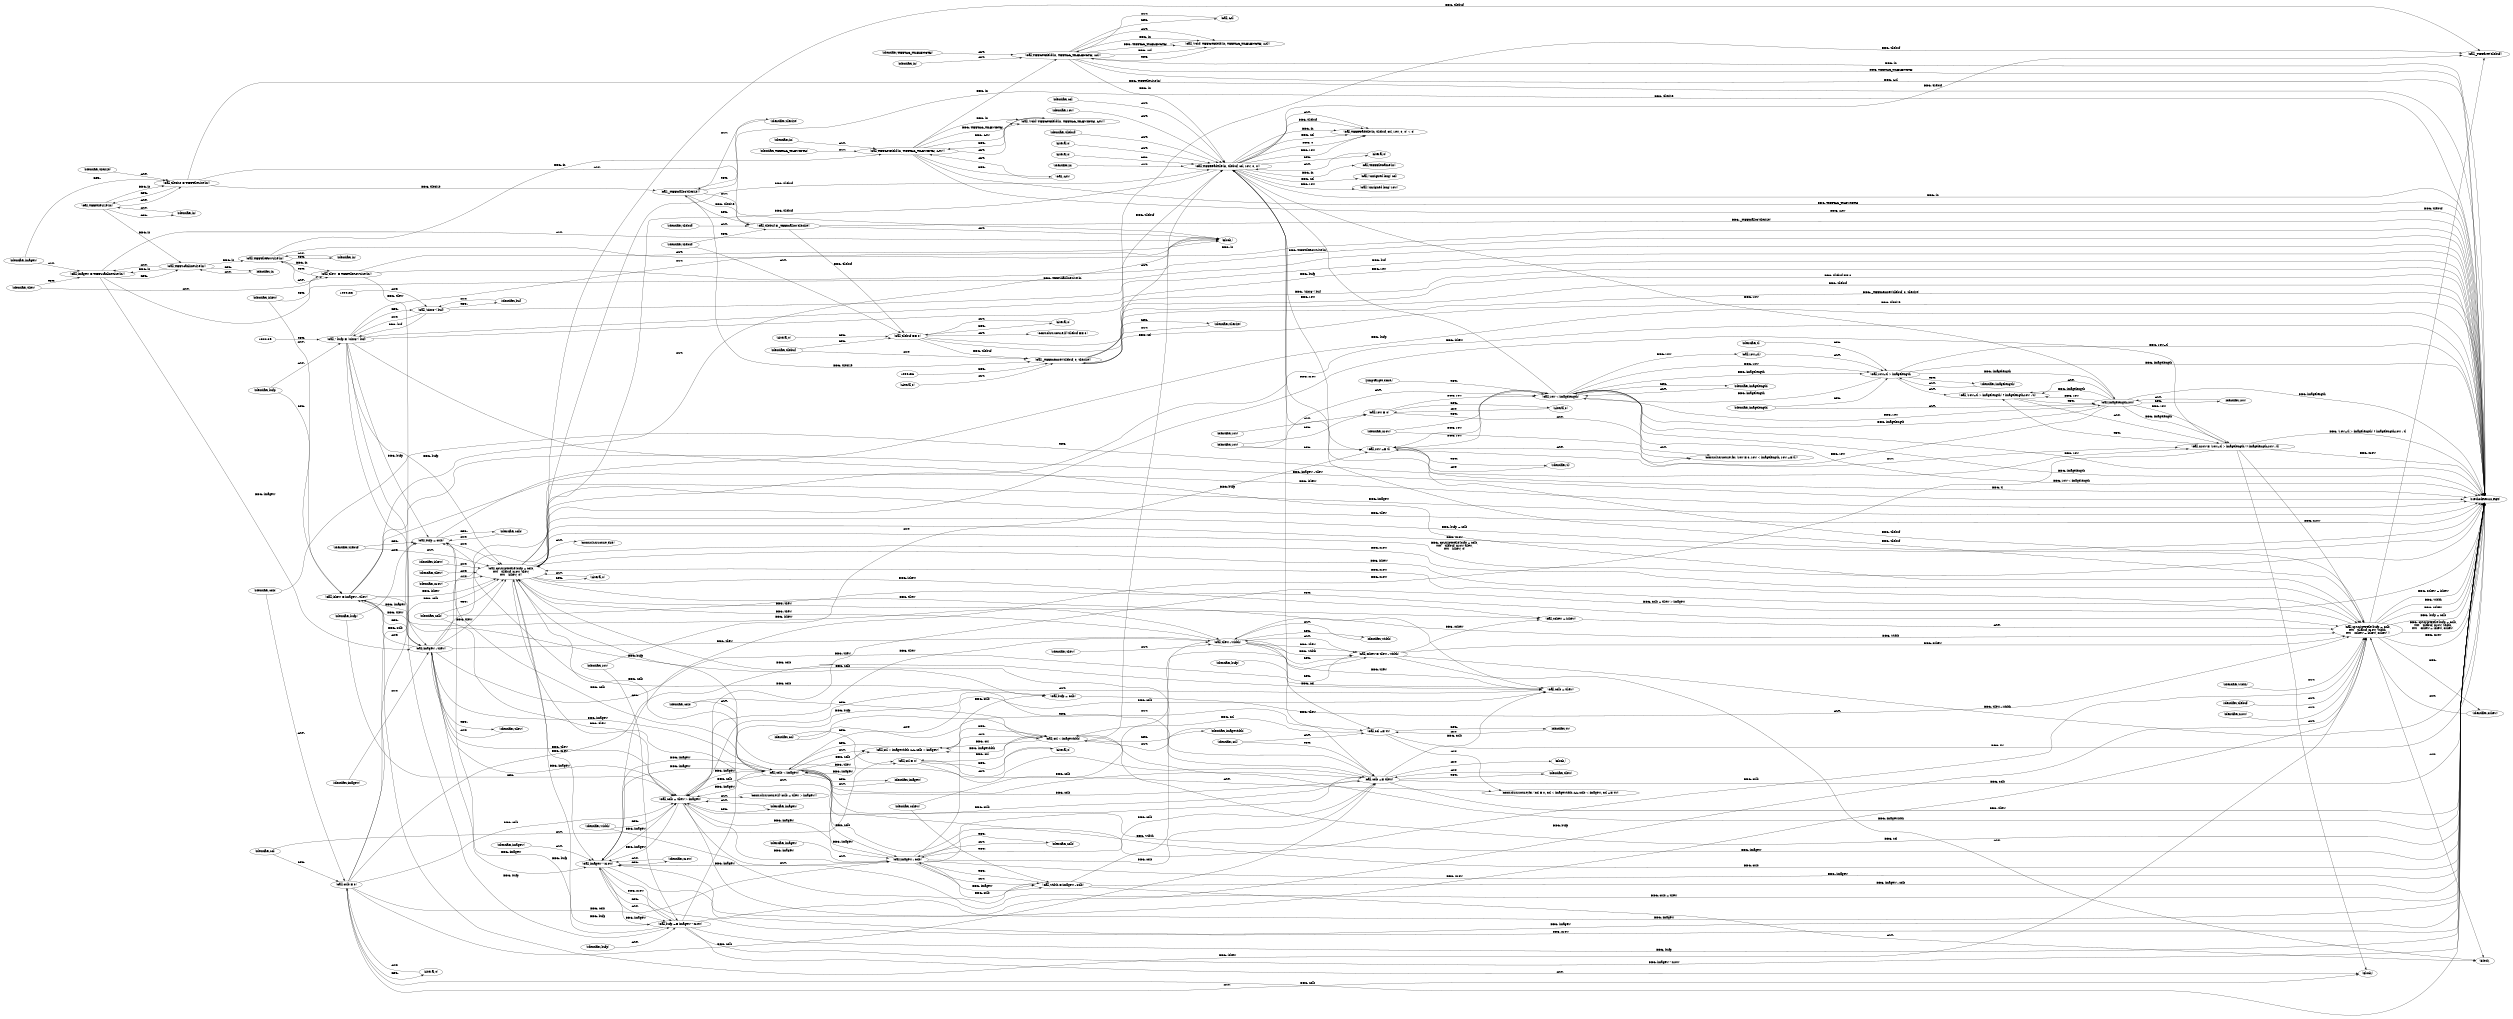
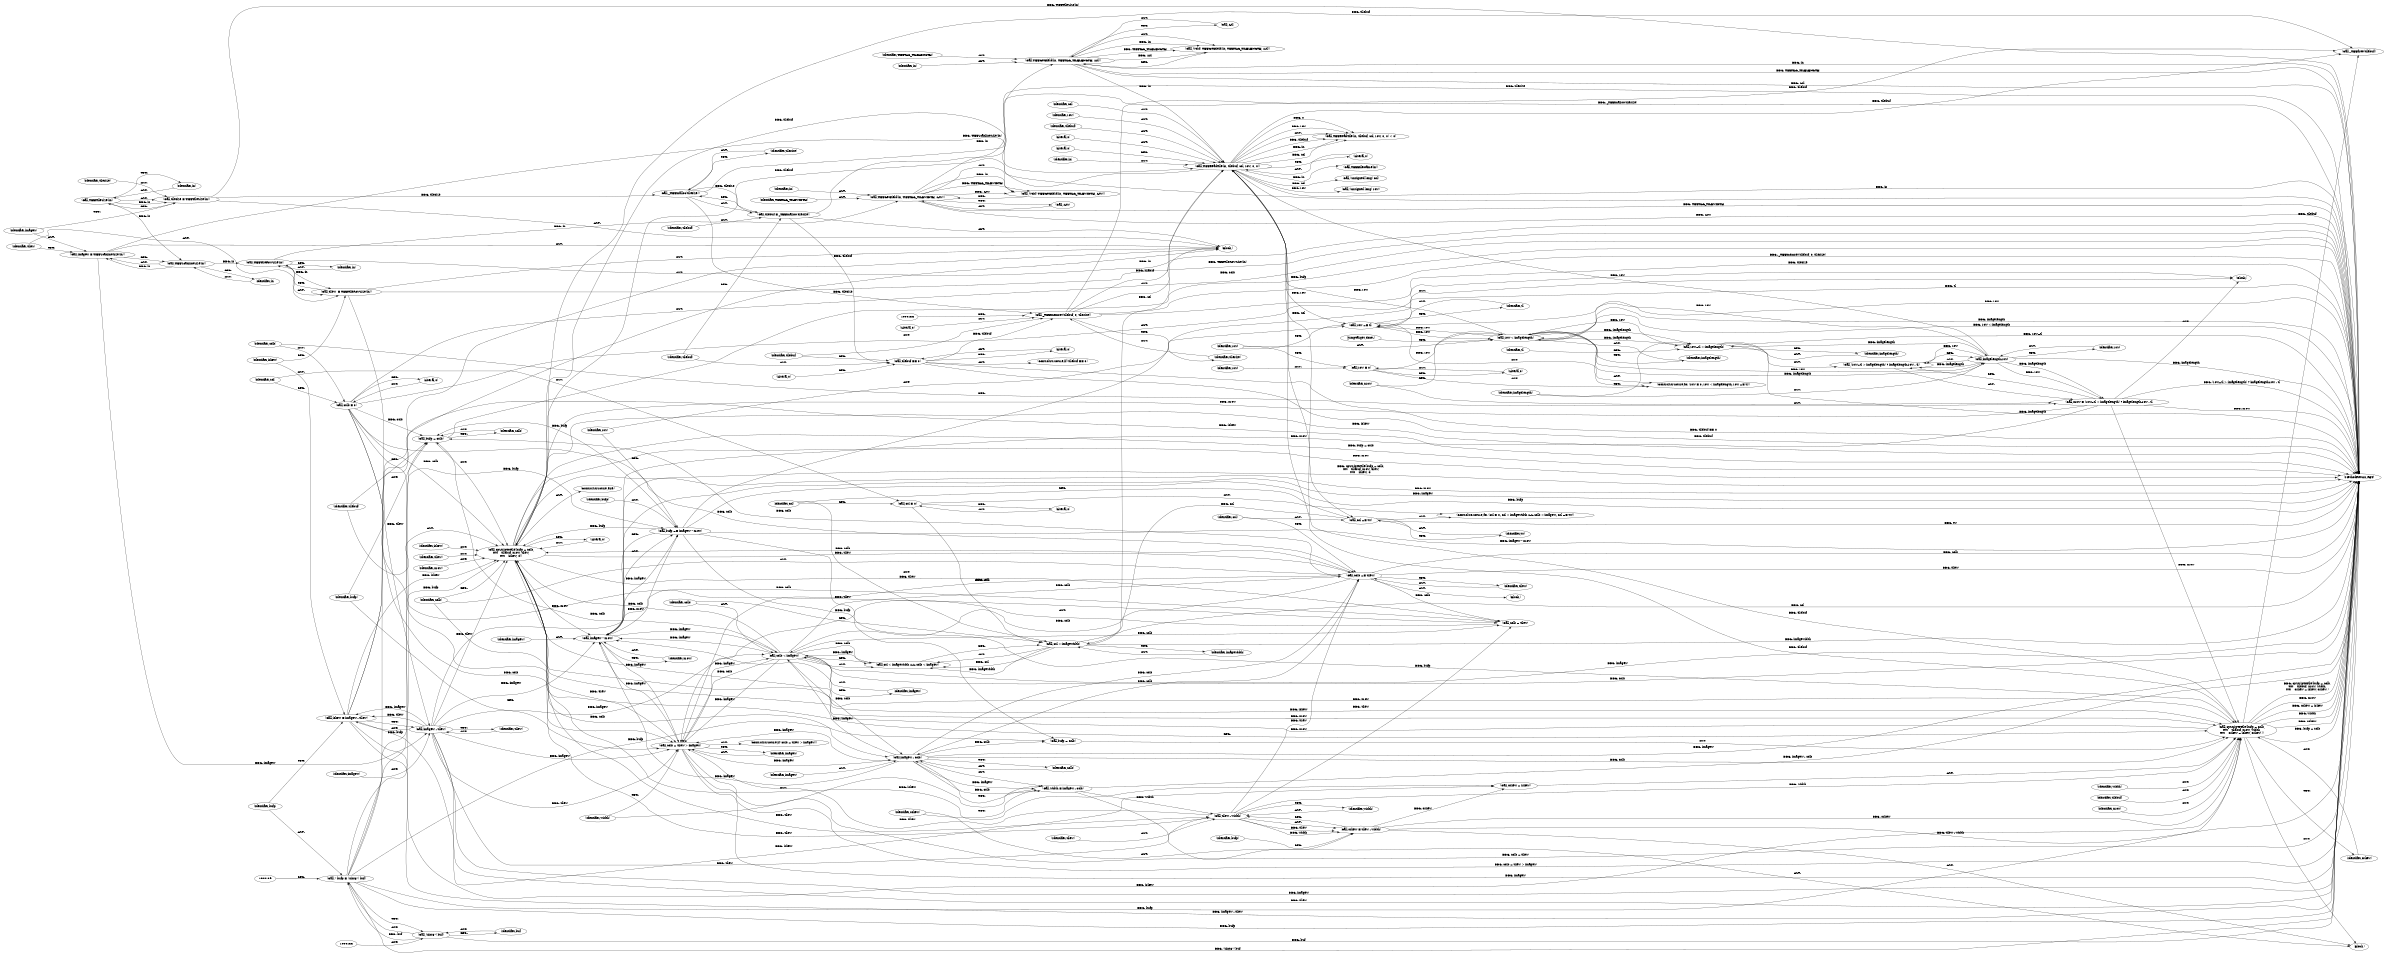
node "(Call,row+tl)": removed
